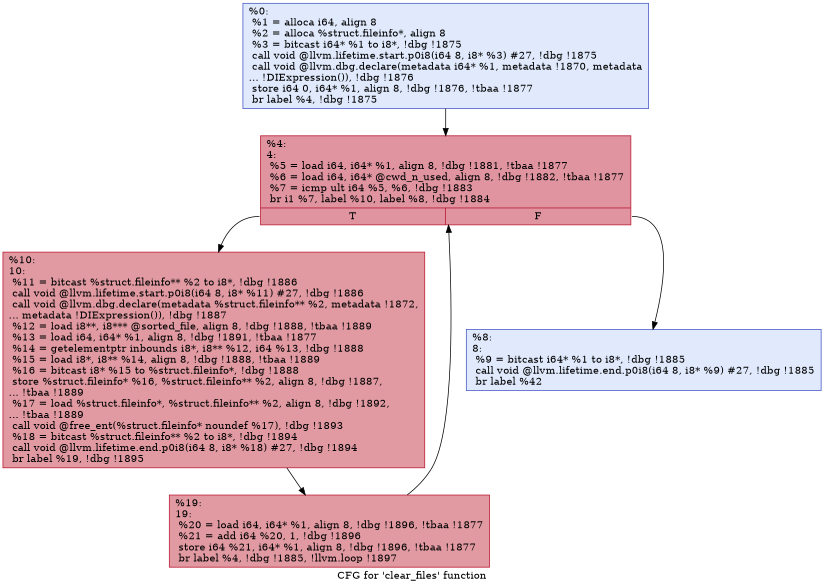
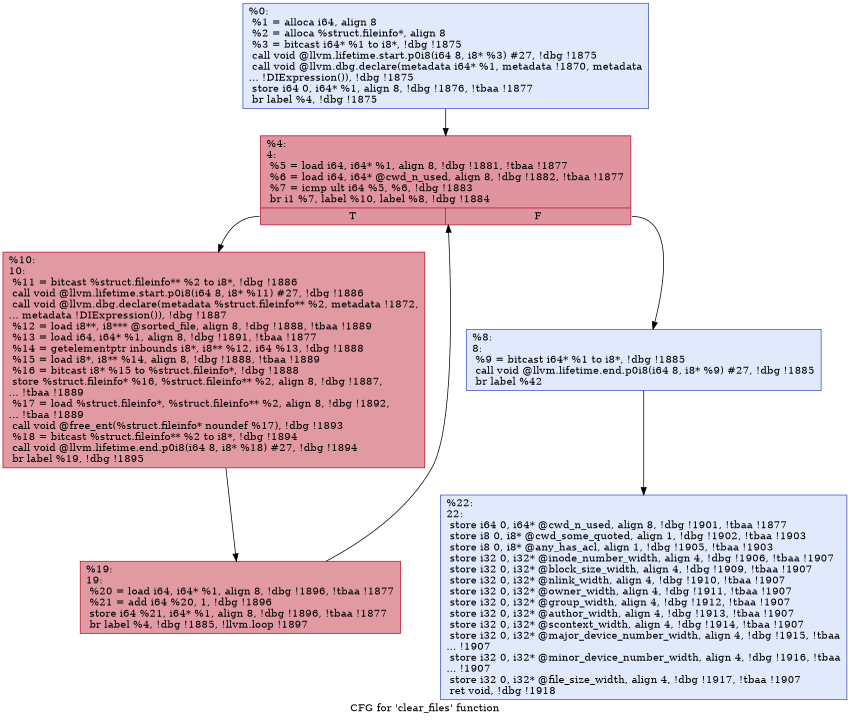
node "%0:": text "... !DIExpression()), !dbg !1876" -> "... !DIExpression()), !dbg !1875"
node "%22:": added
